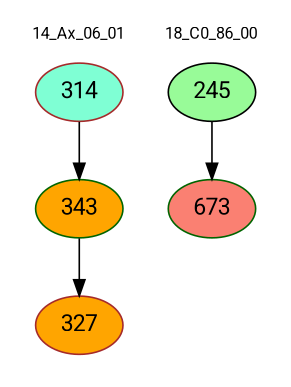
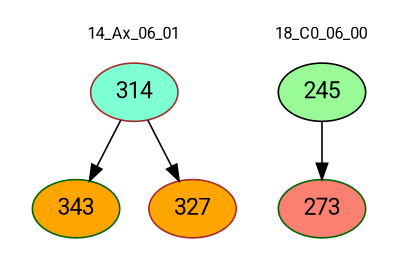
cluster "18_C0_86_00": label "18_C0_86_00" -> "18_C0_06_00"
node "673": label "673" -> "273"
edge "343" -> "327": now "314" -> "327"
